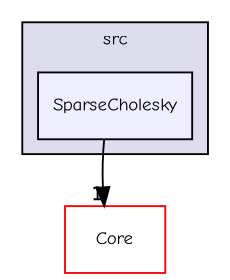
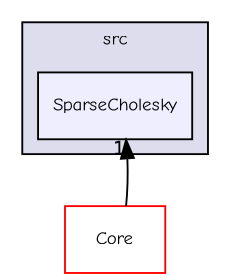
edge "SparseCholesky" -> "Core": reversed
